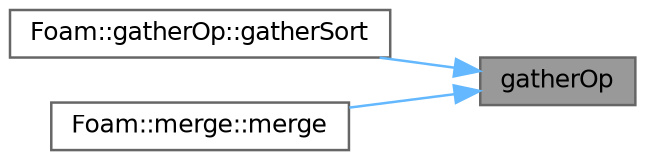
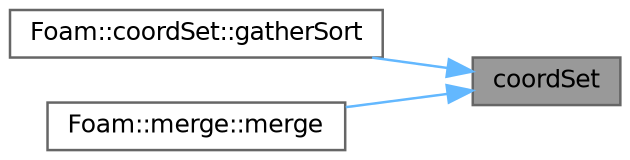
node "Foam::gatherOp::gatherSort": label "Foam::gatherOp::gatherSort" -> "Foam::coordSet::gatherSort"
node "gatherOp": label "gatherOp" -> "coordSet"
